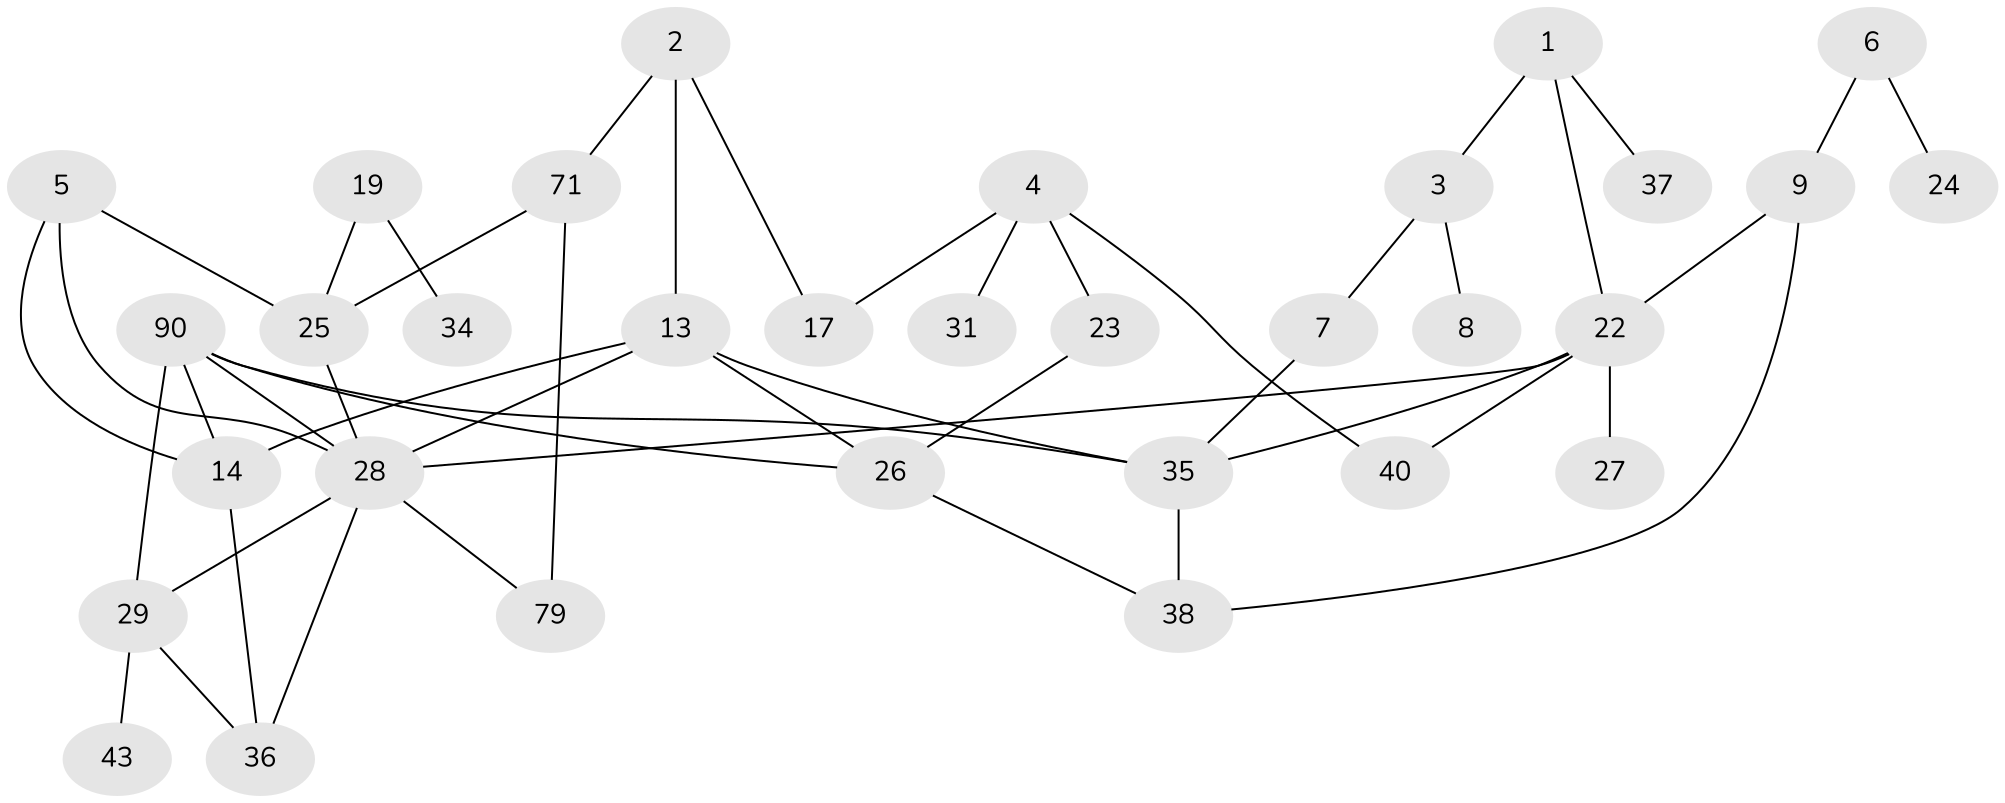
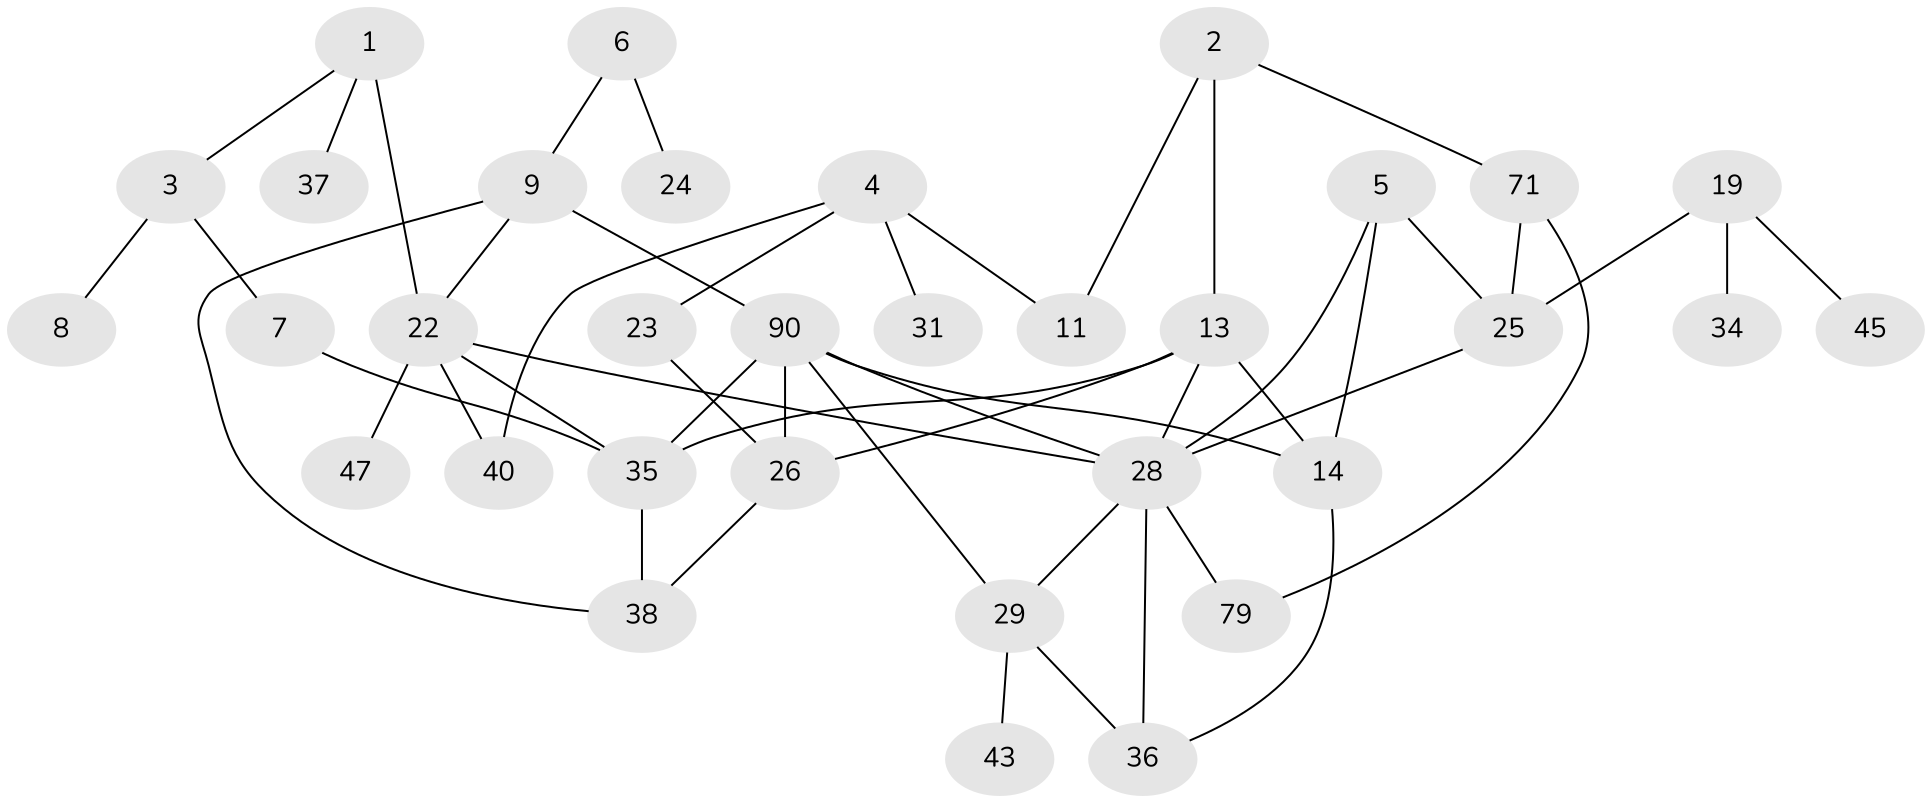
edge "9" -- "90": added
node "17": label "17" -> "11"
node "45": added
node "27": label "27" -> "47"
